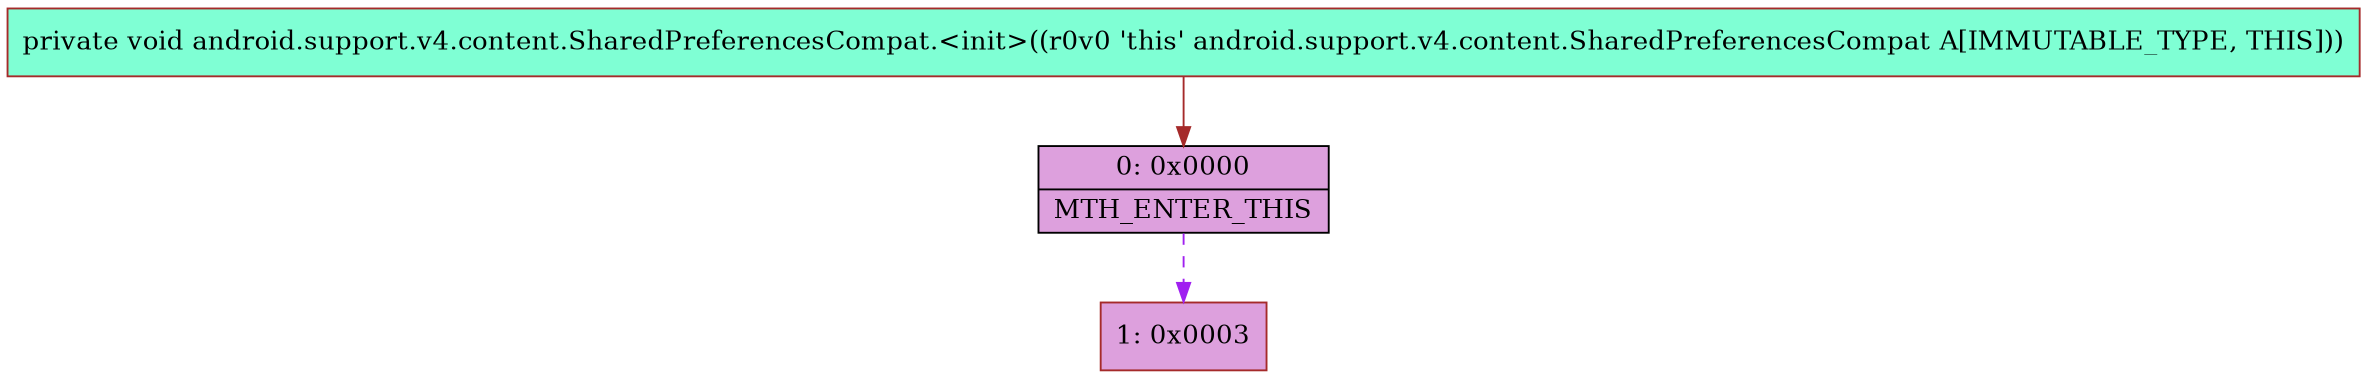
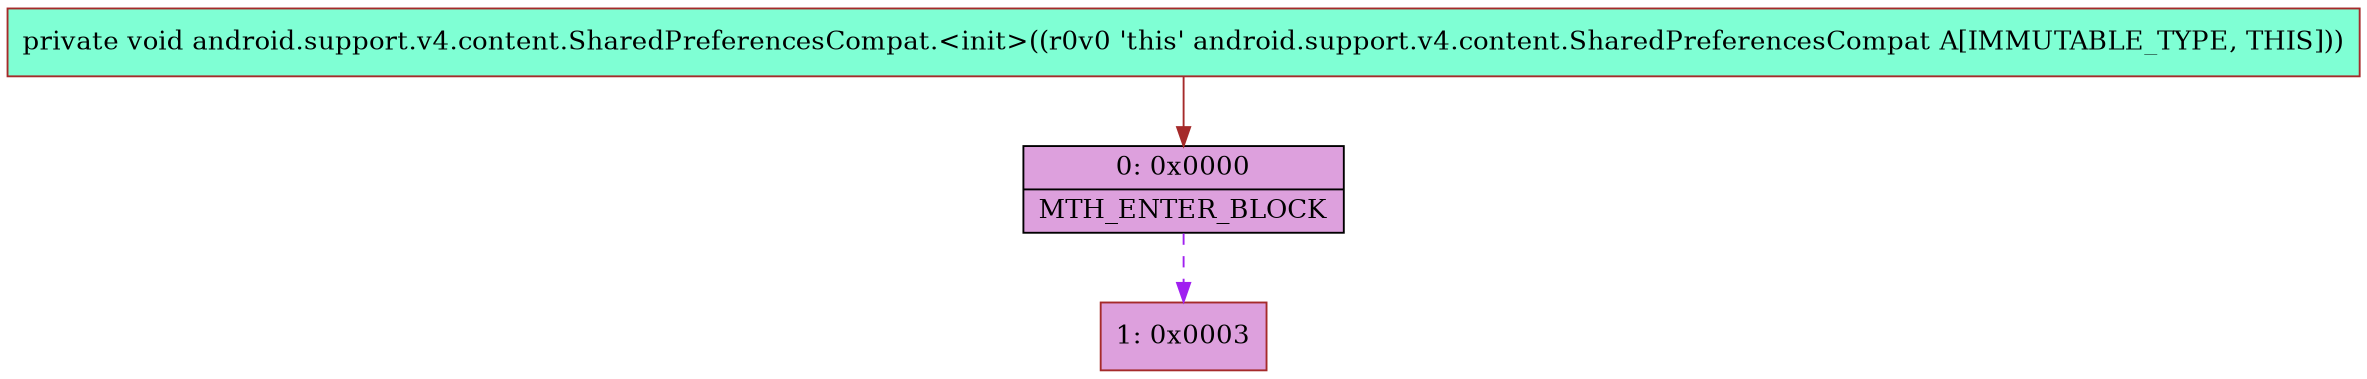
node "0: 0x0000": text "MTH_ENTER_THIS" -> "MTH_ENTER_BLOCK"
